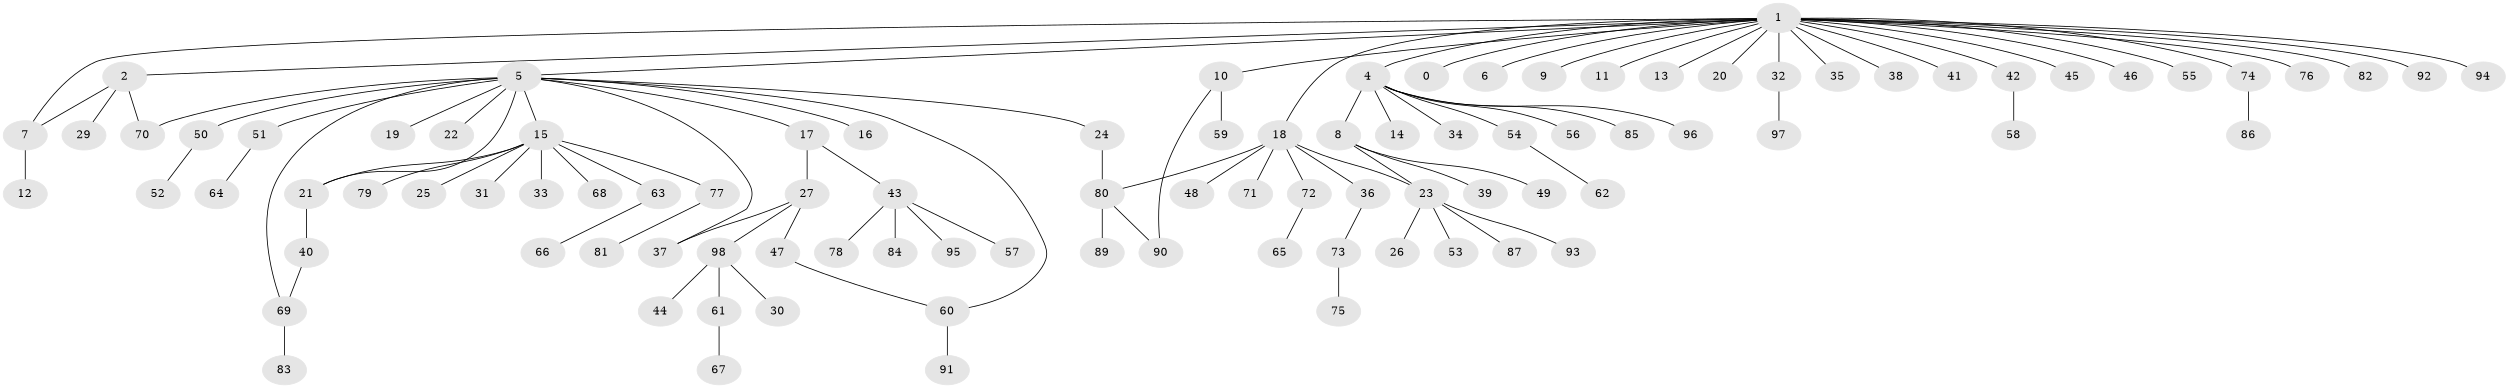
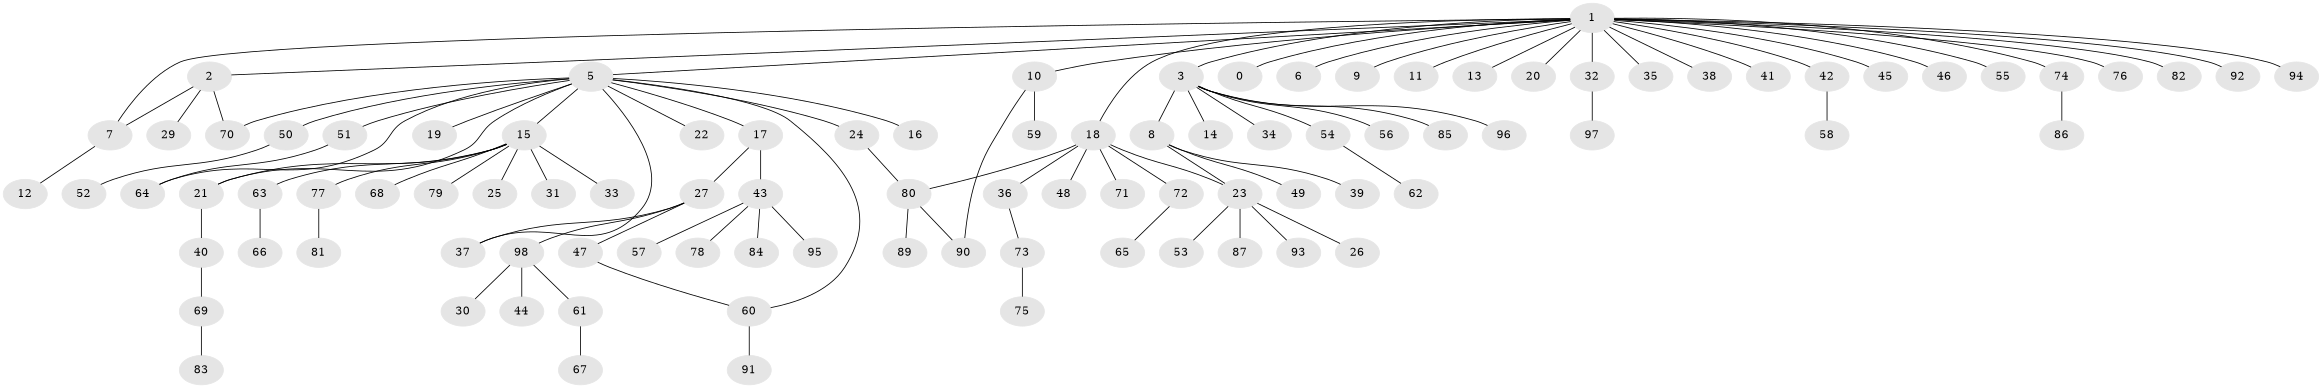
node "4": label "4" -> "3"
edge "5" -- "69": now "5" -- "64"
